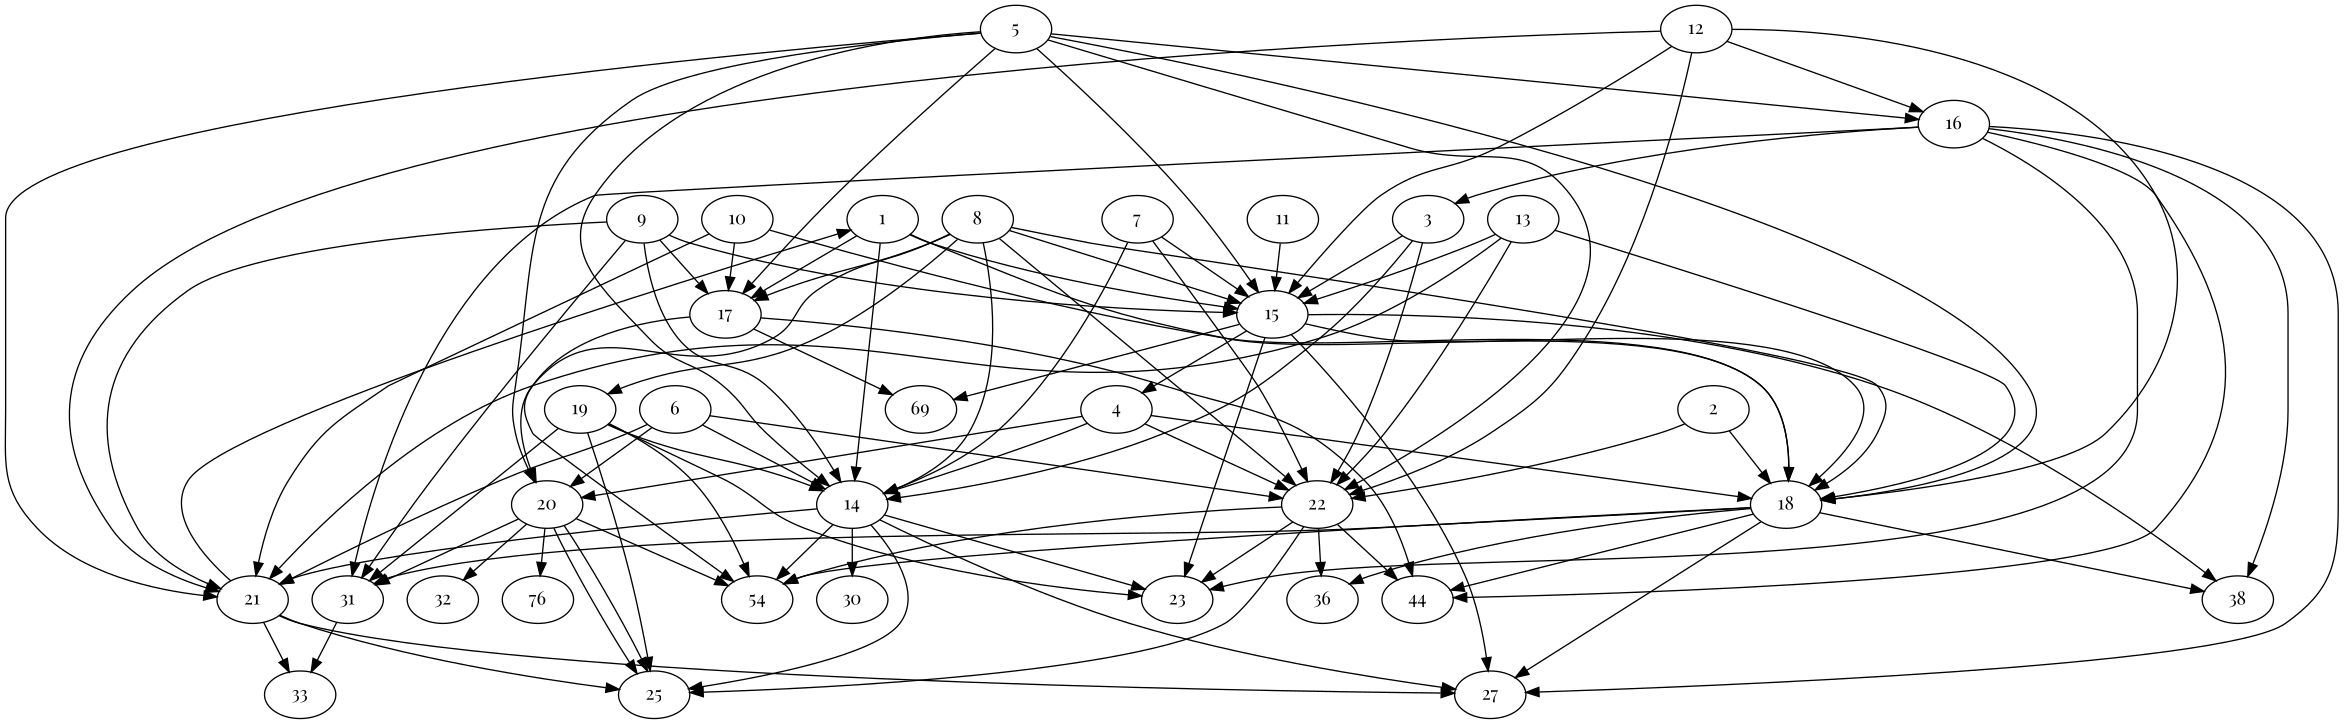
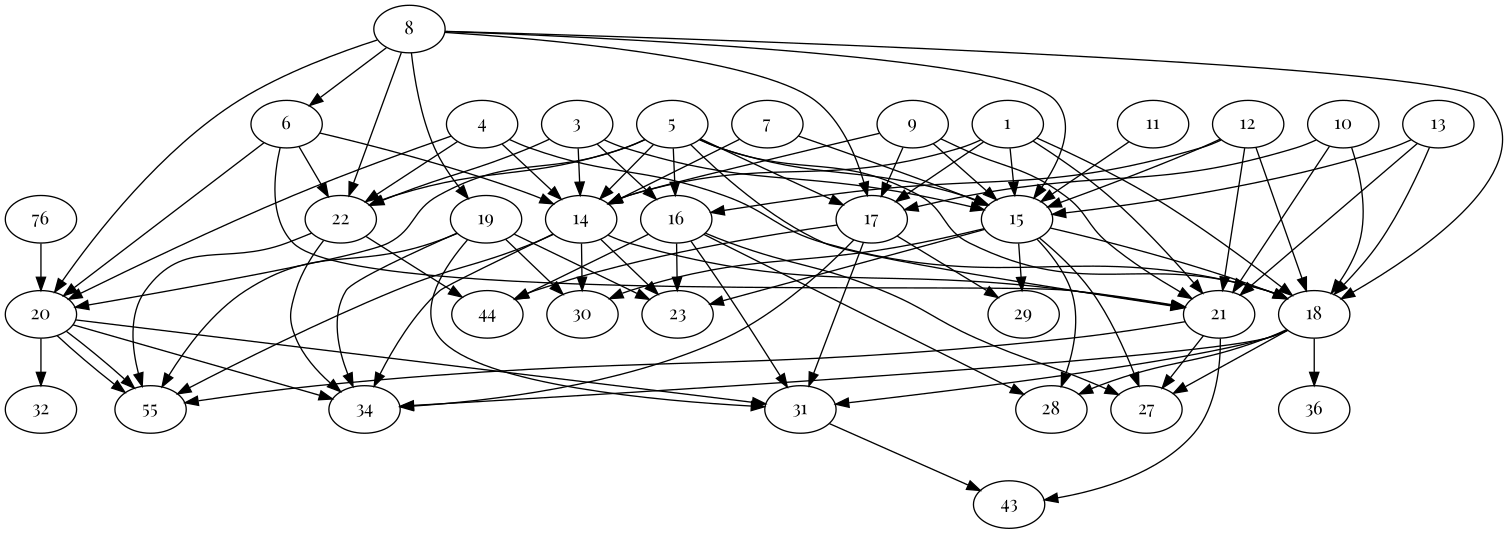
edge "16" -> "3": reversed
edge "12" -> "22": removed
edge "21" -> "1": reversed
edge "15" -> "4": now "15" -> "30"
edge "13" -> "22": removed
edge "7" -> "22": removed
edge "8" -> "14": now "8" -> "6"
edge "9" -> "31": now "17" -> "31"
node "69": label "69" -> "29"
node "2": removed
edge "19" -> "14": now "19" -> "30"
edge "20" -> "76": reversed
edge "22" -> "36": removed
edge "22" -> "23": removed
edge "18" -> "44": removed
node "54": label "54" -> "34"
node "38": label "38" -> "28"
edge "14" -> "27": removed
node "33": label "33" -> "43"
node "25": label "25" -> "55"
